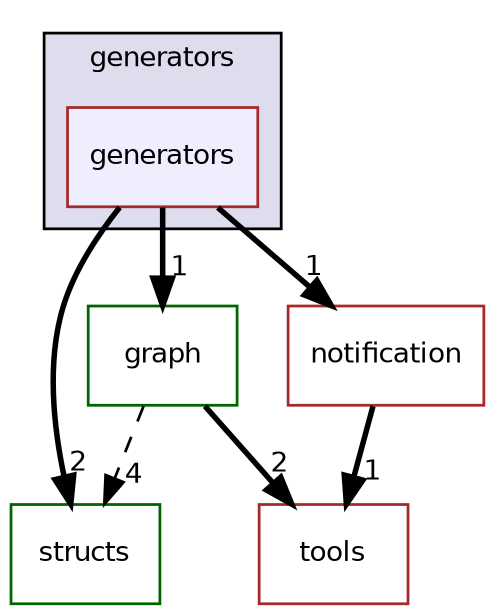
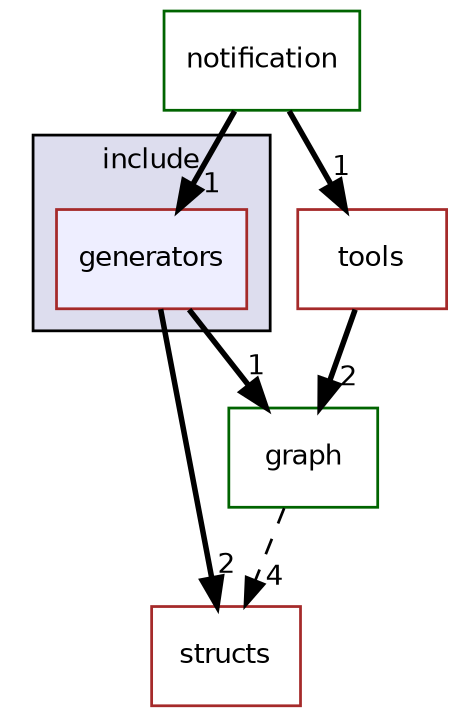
cluster "generators": label "generators" -> "include"
edge "generators" -> "notification": reversed
node "notification": color brown -> darkgreen
edge "graph" -> "tools": reversed
node "structs": color darkgreen -> brown
